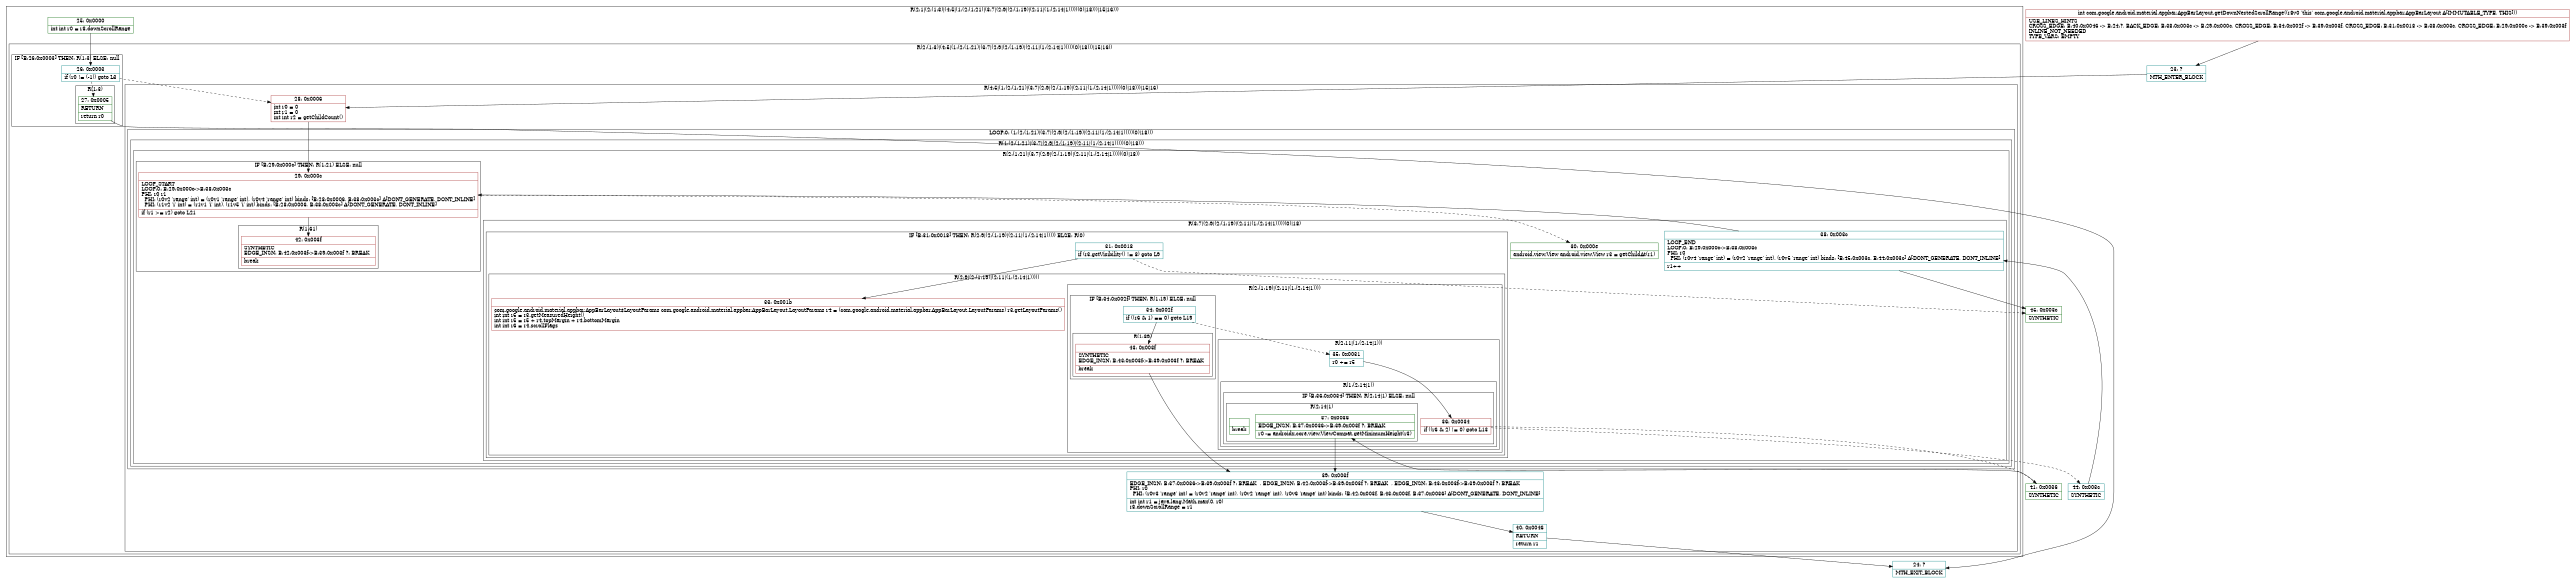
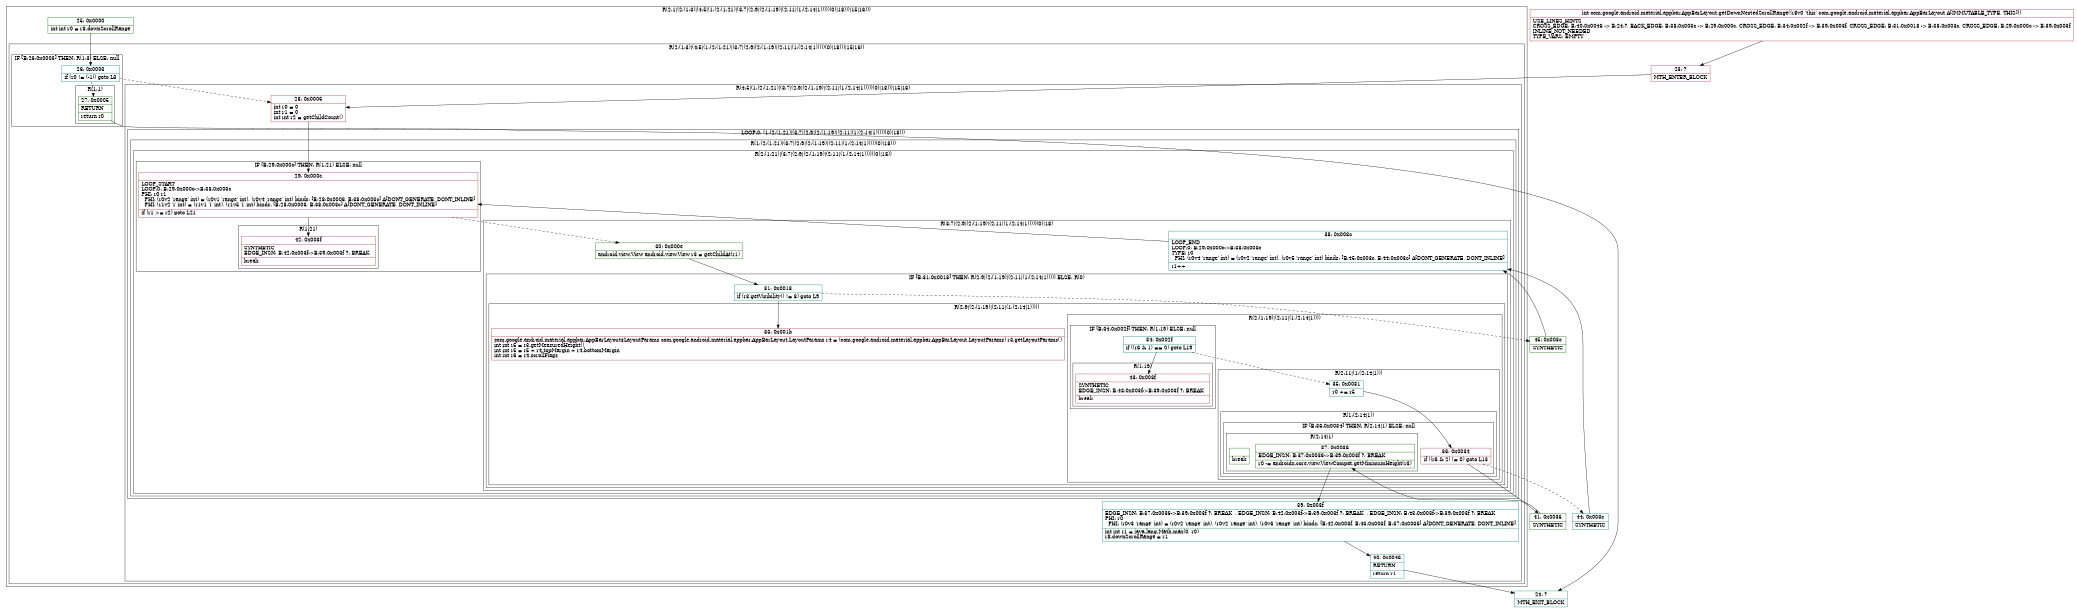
node "23: ?": color teal -> brown
cluster "R(1:3)": label "R(1:3)" -> "R(1:1)"
cluster "R(1:61)": label "R(1:61)" -> "R(1:21)"
node "38: 0x003c": text "PHI: r0" -> "TYPE: r0"
edge "30: 0x000e" -> "31: 0x0018": added
edge "38: 0x003c" -> "45: 0x003c": reversed
cluster "R(1:89)": label "R(1:89)" -> "R(1:19)"
edge "43: 0x003f" -> "39: 0x003f": removed
edge "36: 0x0034" -> "41: 0x0036": style dashed -> solid
